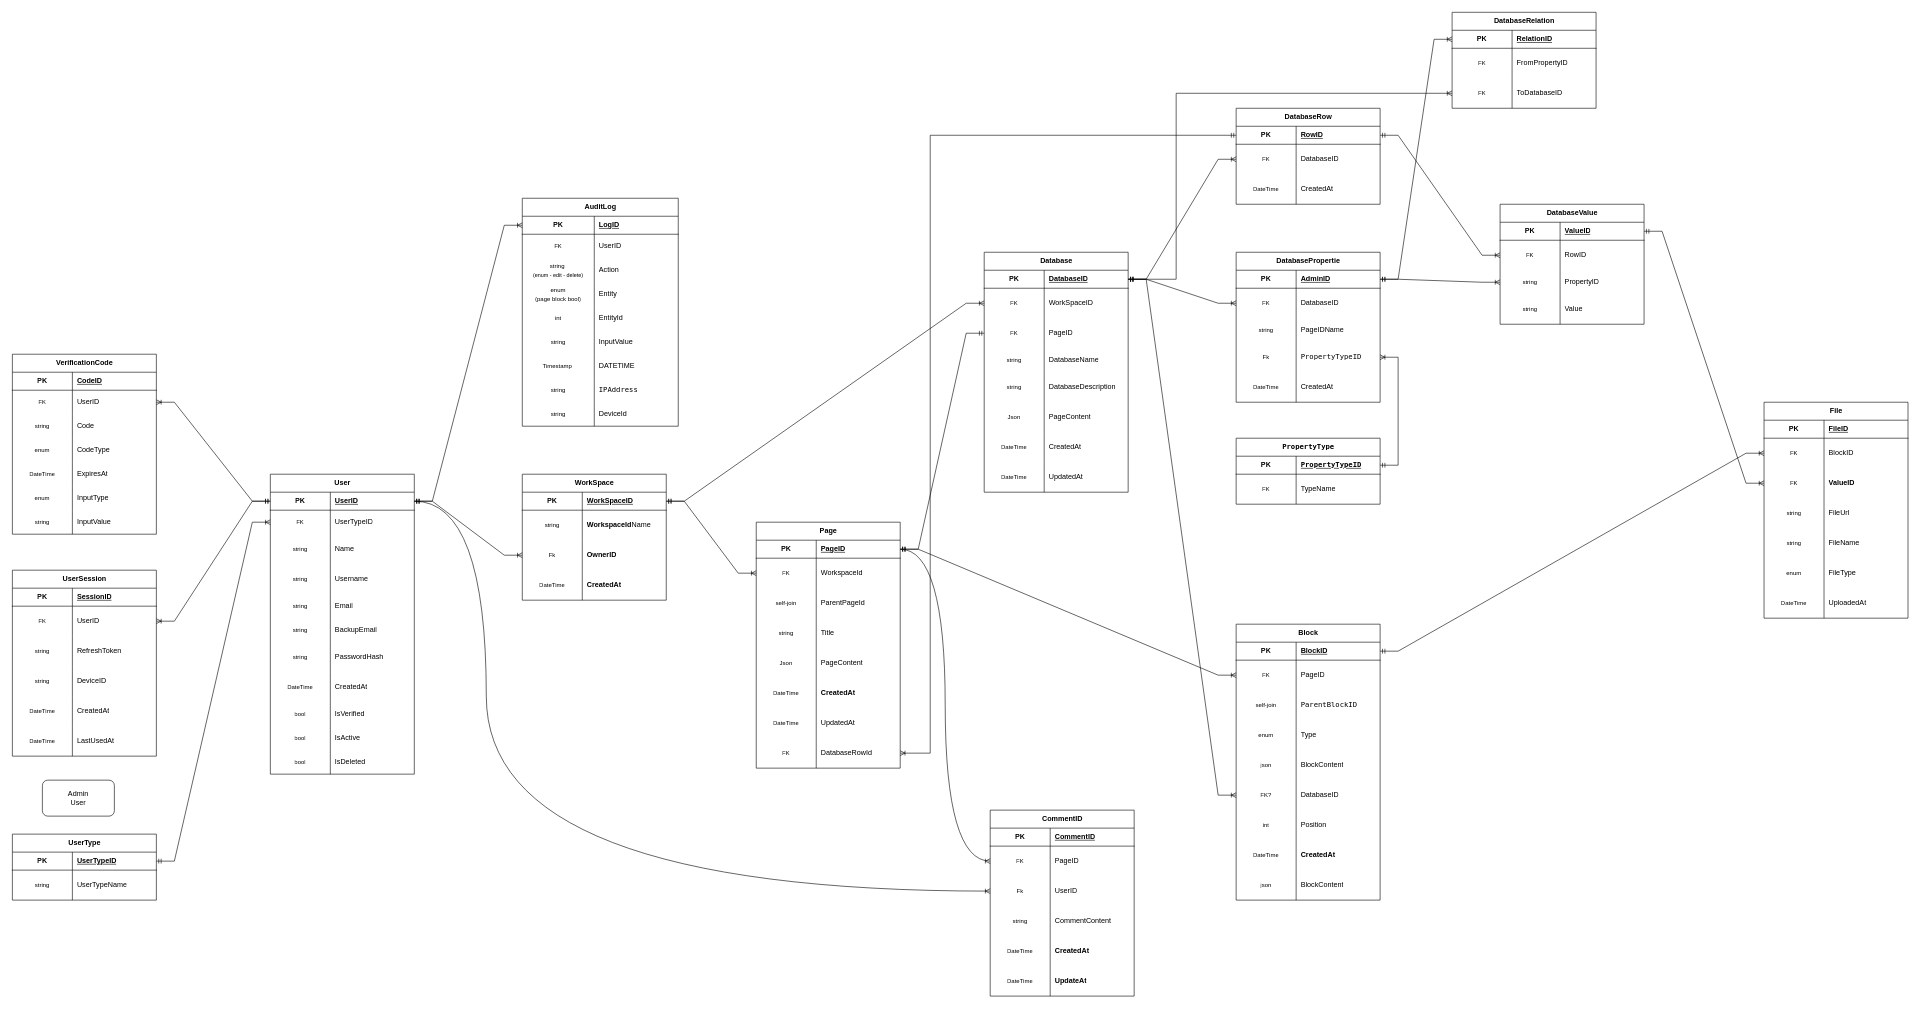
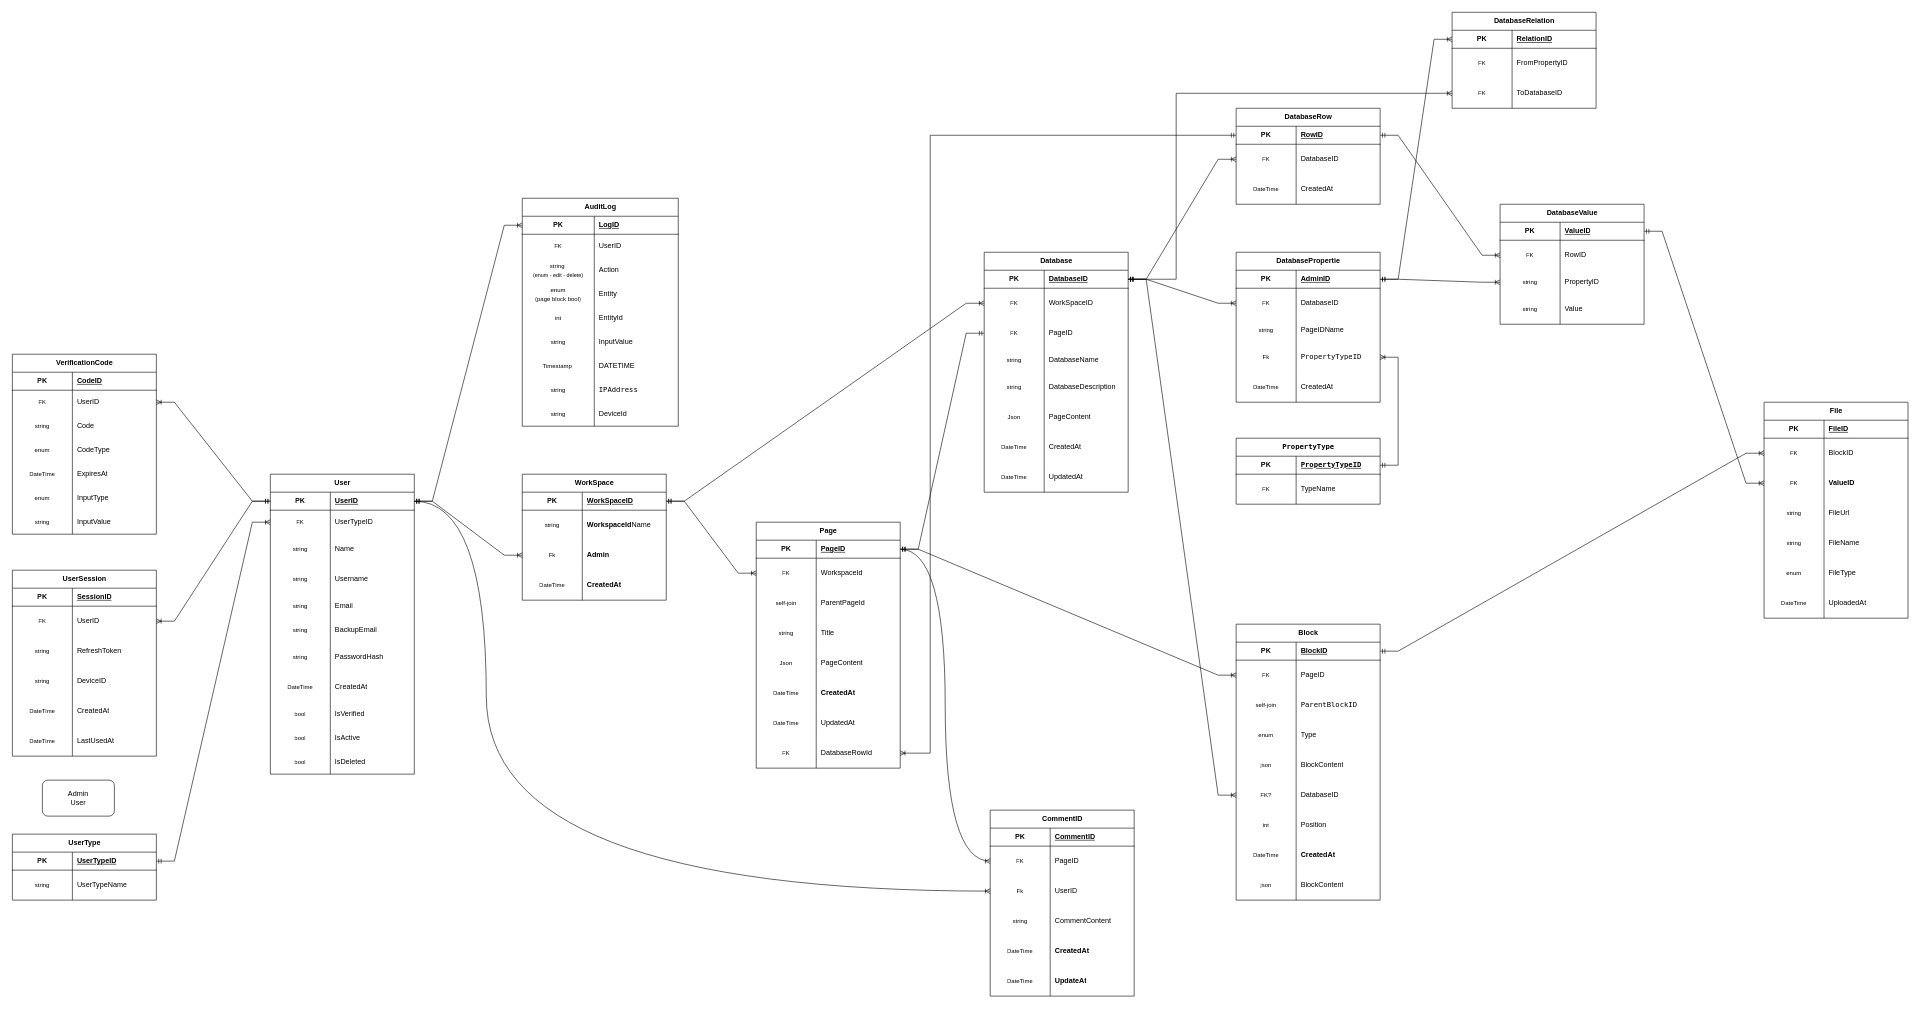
node "OwnerID": label "OwnerID" -> "Admin"
